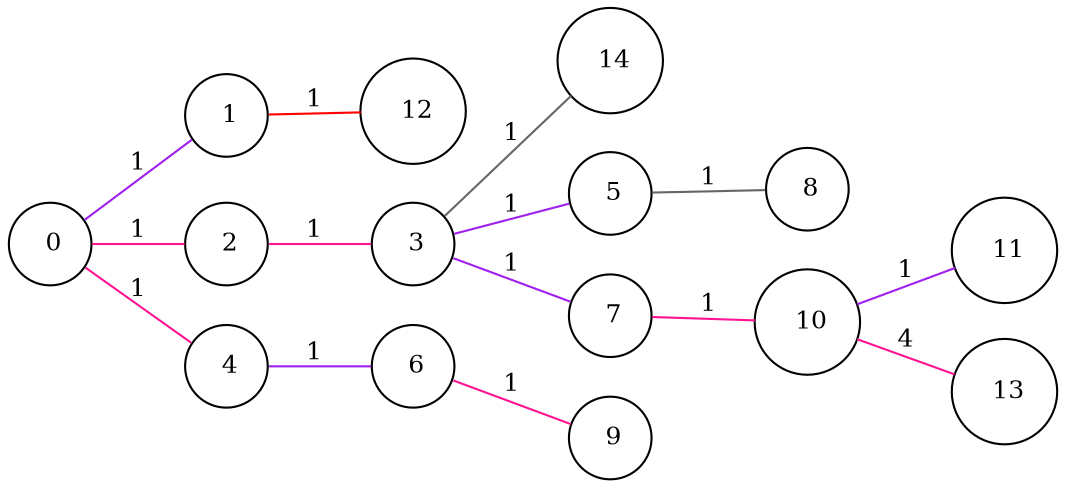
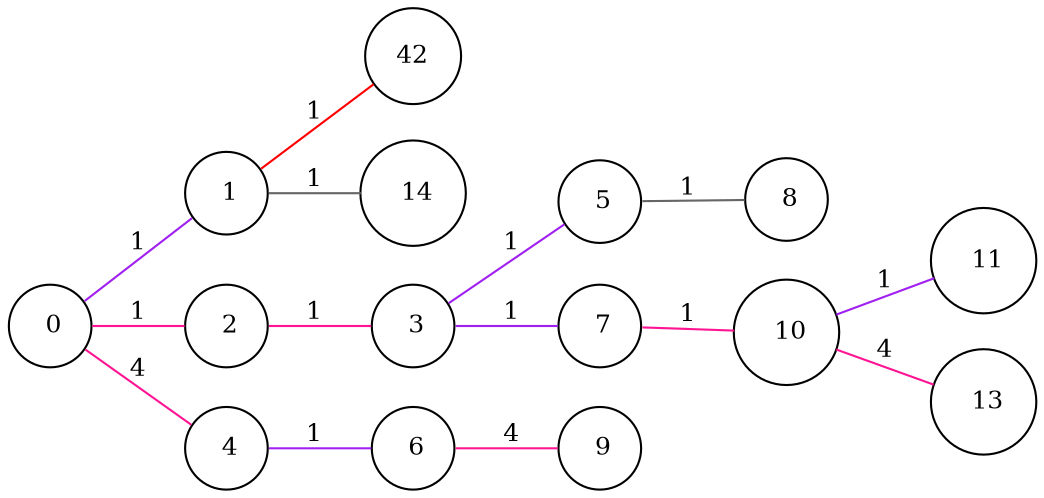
node "12": label "12" -> "42"
edge "14" -- "3": now "14" -- "1"
edge "0" -- "4": label "1" -> "4"
edge "6" -- "9": label "1" -> "4"
